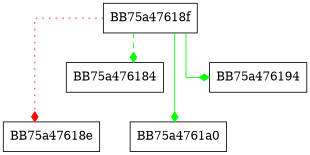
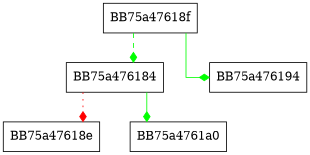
edge "BB75a47618f" -> "BB75a47618e": now "BB75a476184" -> "BB75a47618e"
edge "BB75a47618f" -> "BB75a4761a0": now "BB75a476184" -> "BB75a4761a0"
